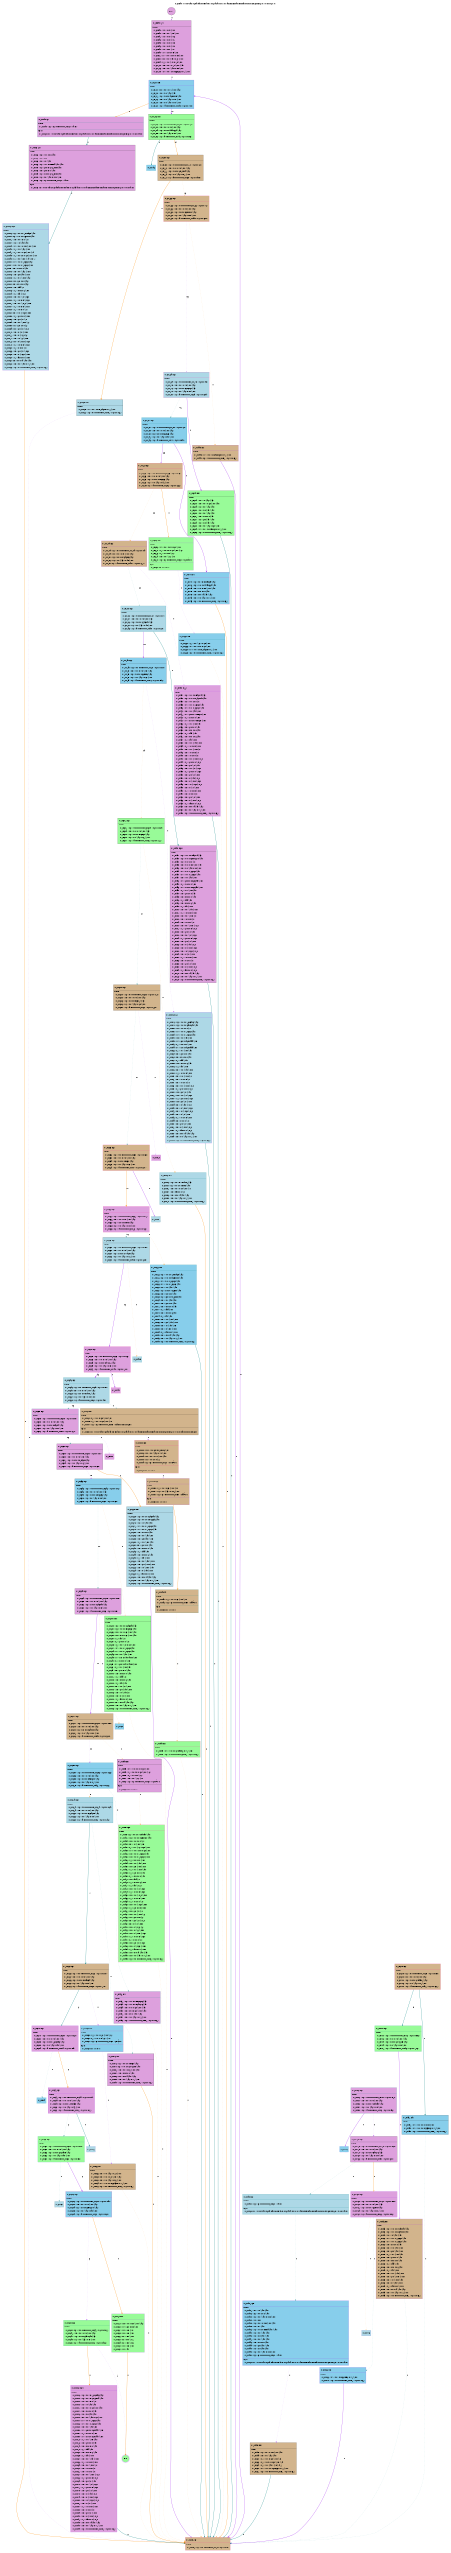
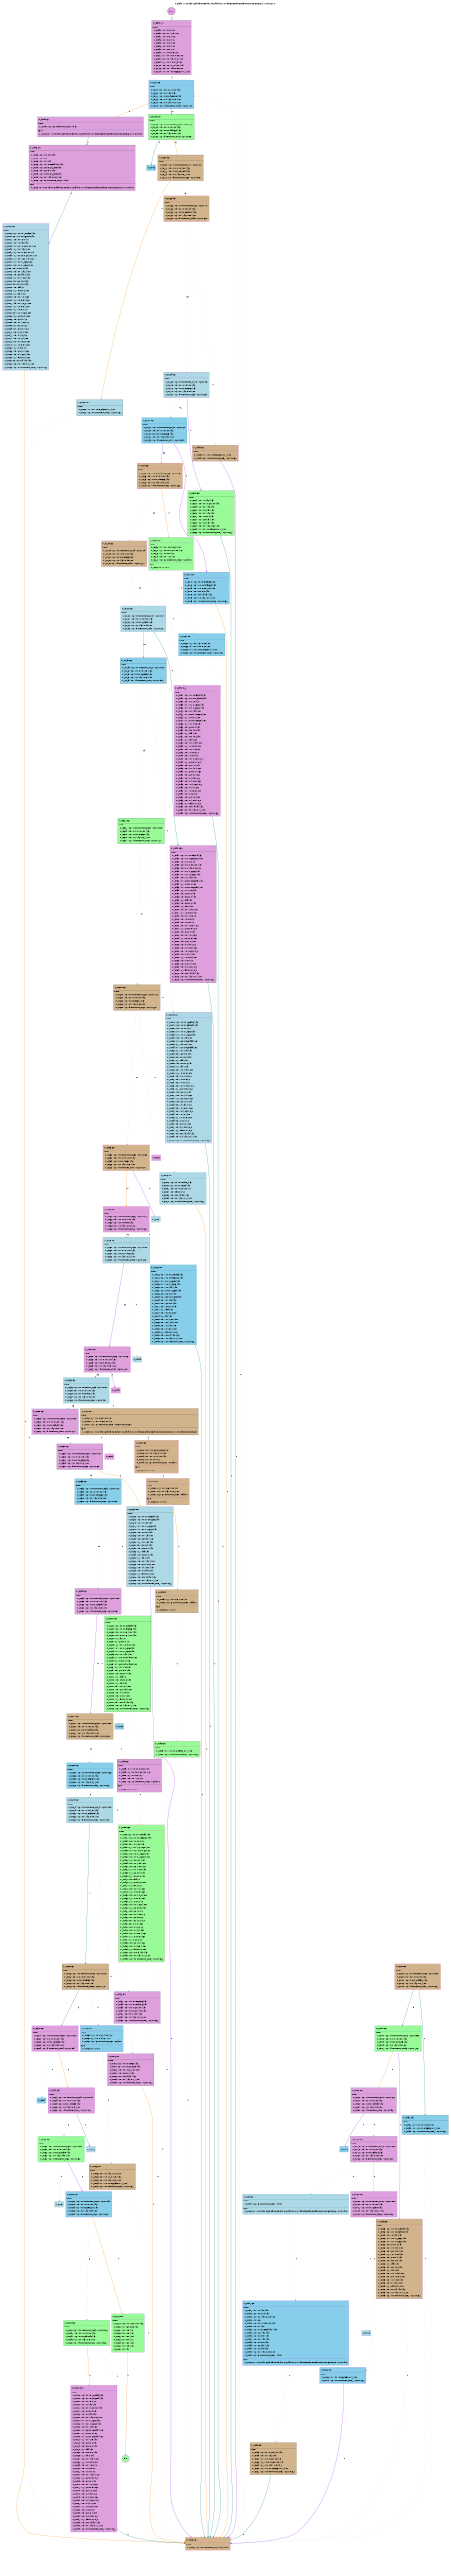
edge "0x402034 [5]" -> "0x40140f [23]": style bold -> dotted
edge "0x401711 [25]" -> "0x40172a [25]": added, label "2"
